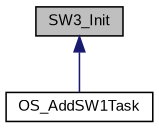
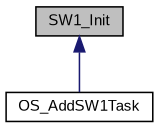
node "SW3_Init": label "SW3_Init" -> "SW1_Init"
